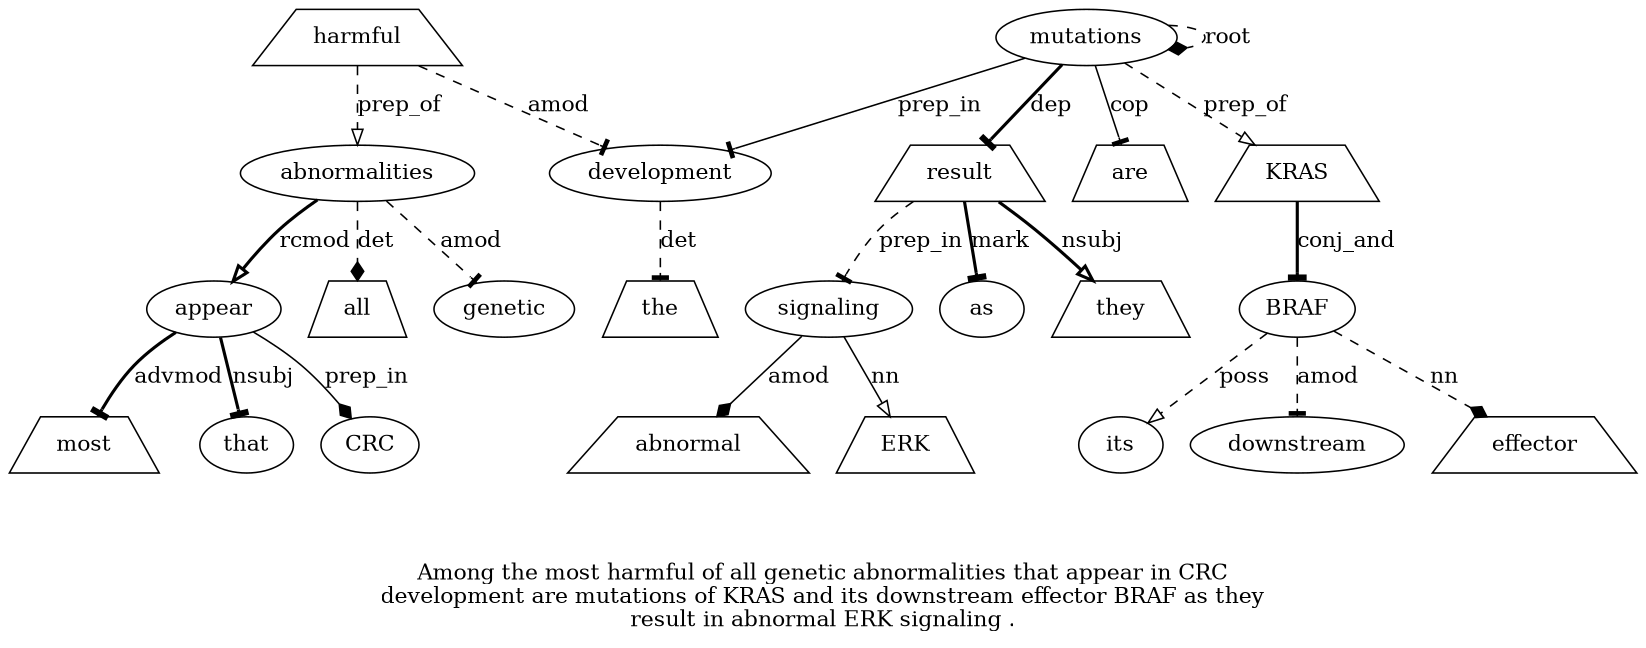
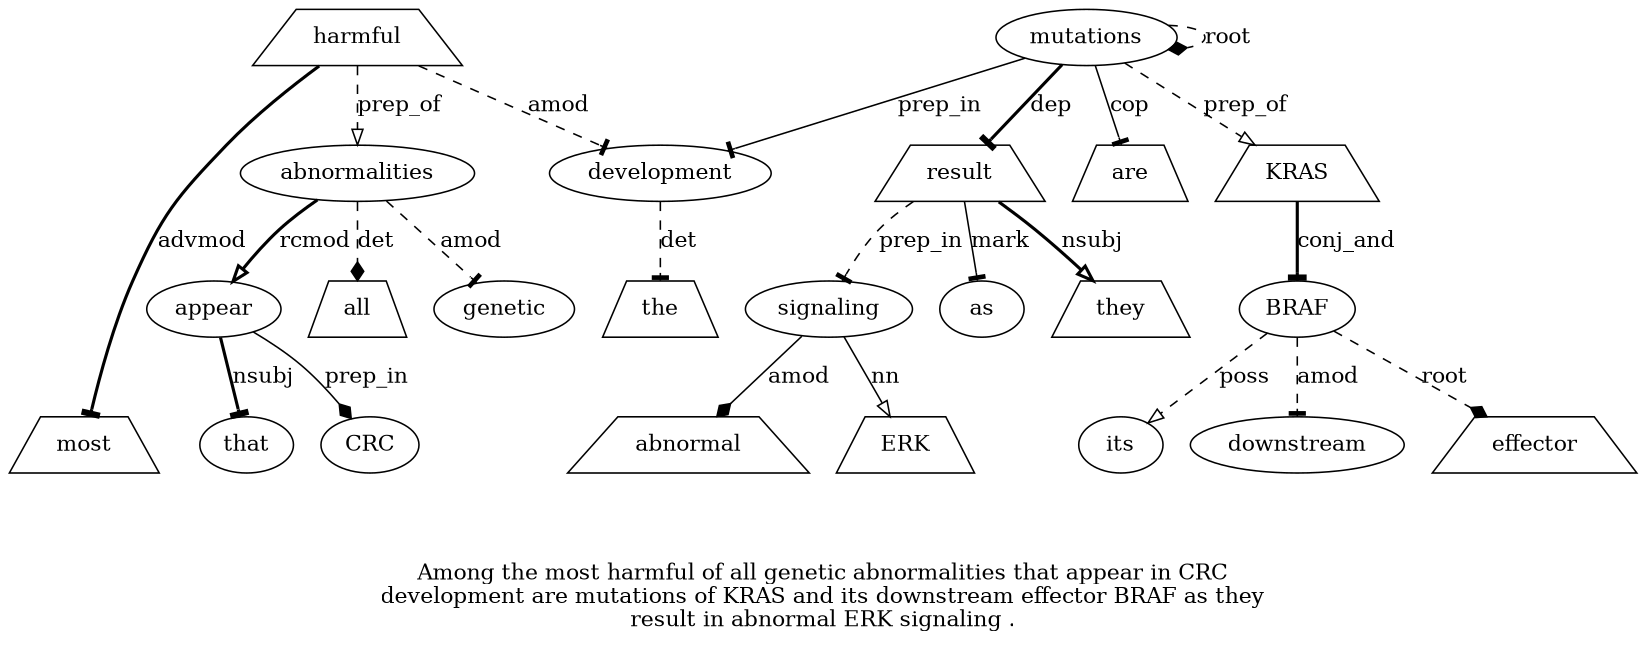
edge "result" -> "as": style bold -> solid
edge "appear" -> "most": now "harmful" -> "most"
edge "BRAF" -> "effector": label "nn" -> "root"
